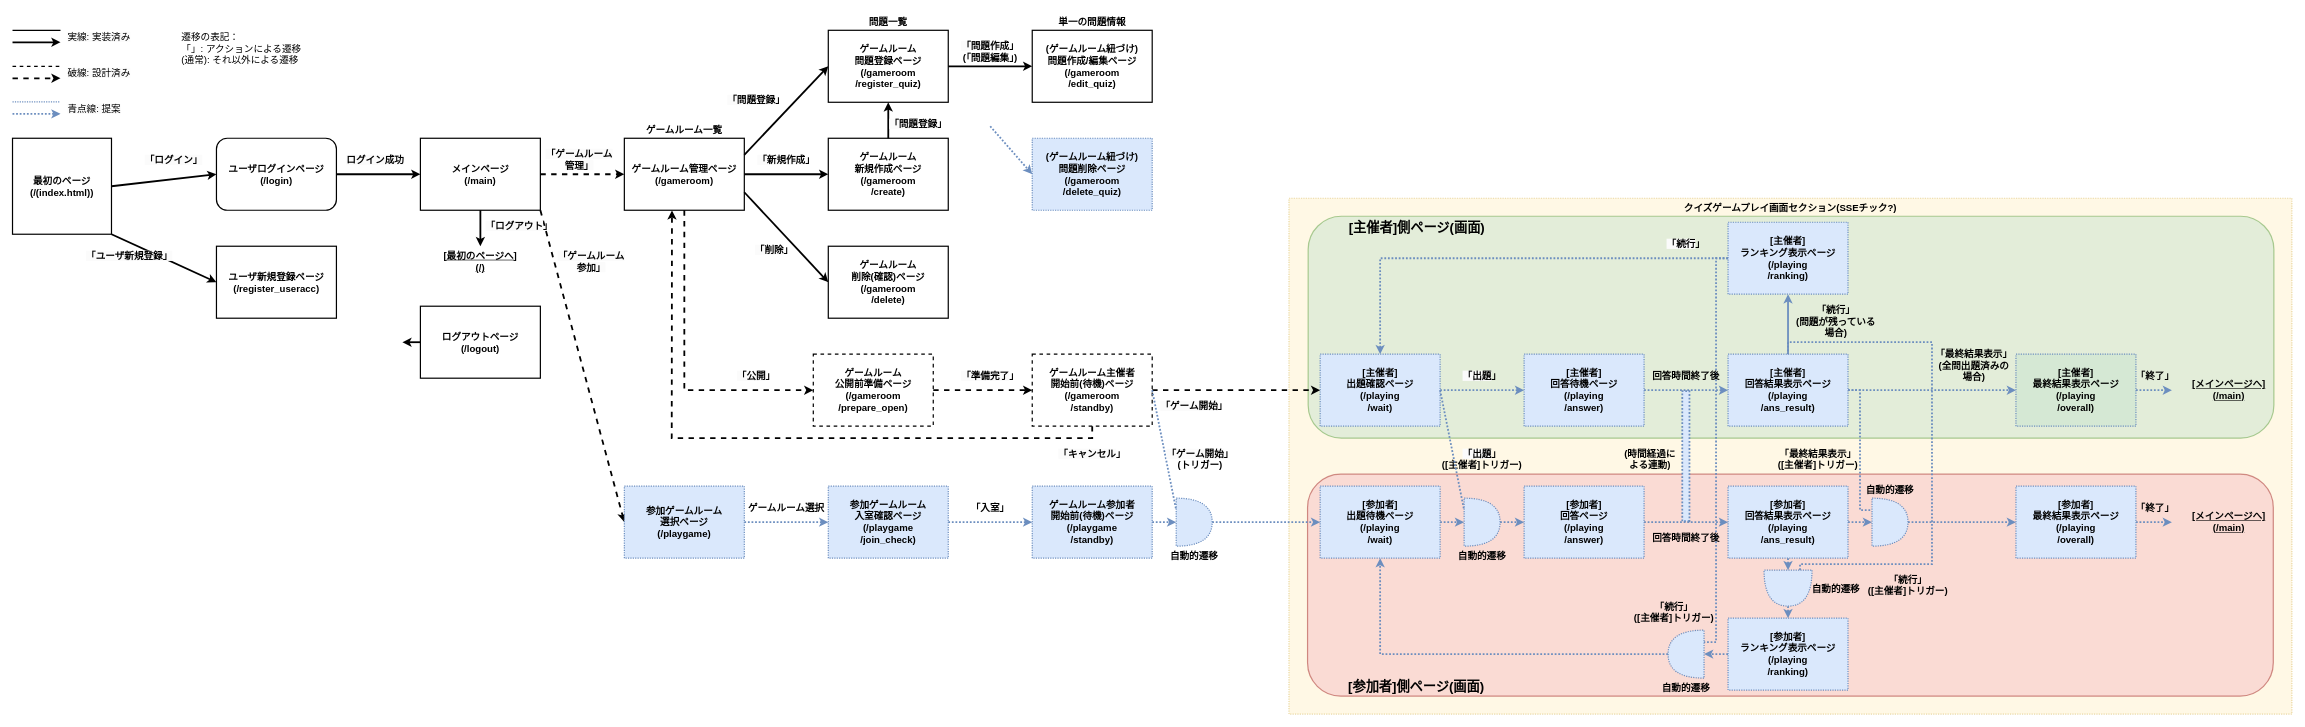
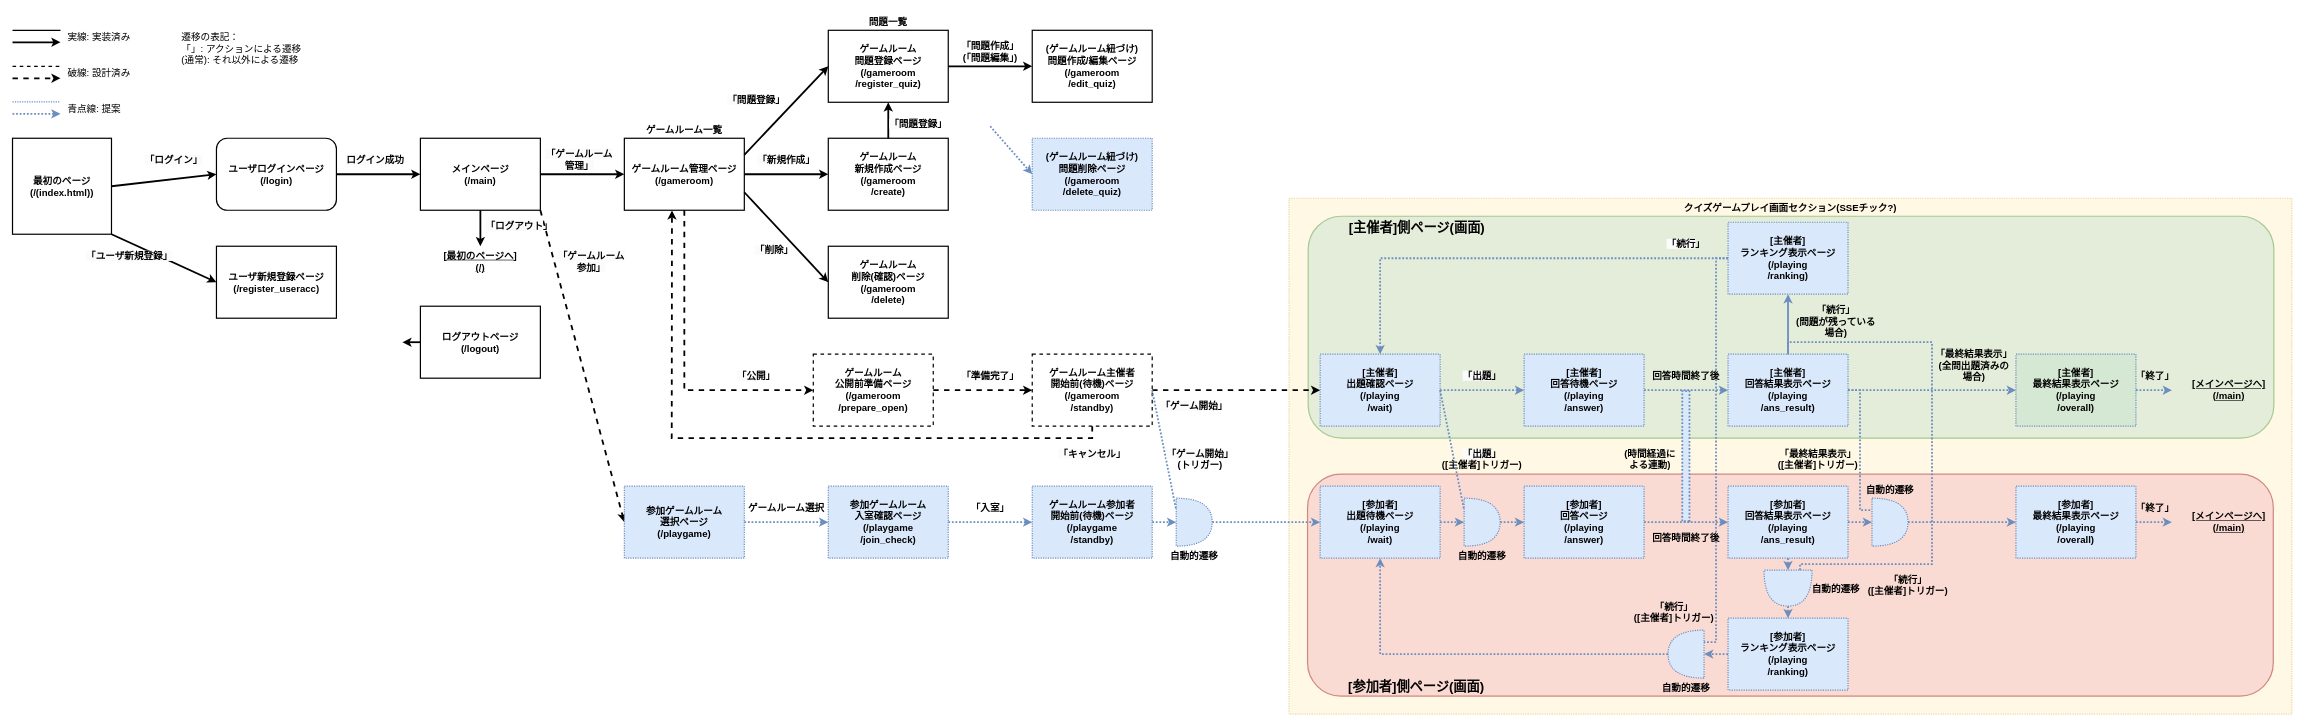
node "単一の問題情報": removed
edge "メインページ (/main)" -> "ゲームルーム管理ページ (/gameroom)": style dashed -> solid
